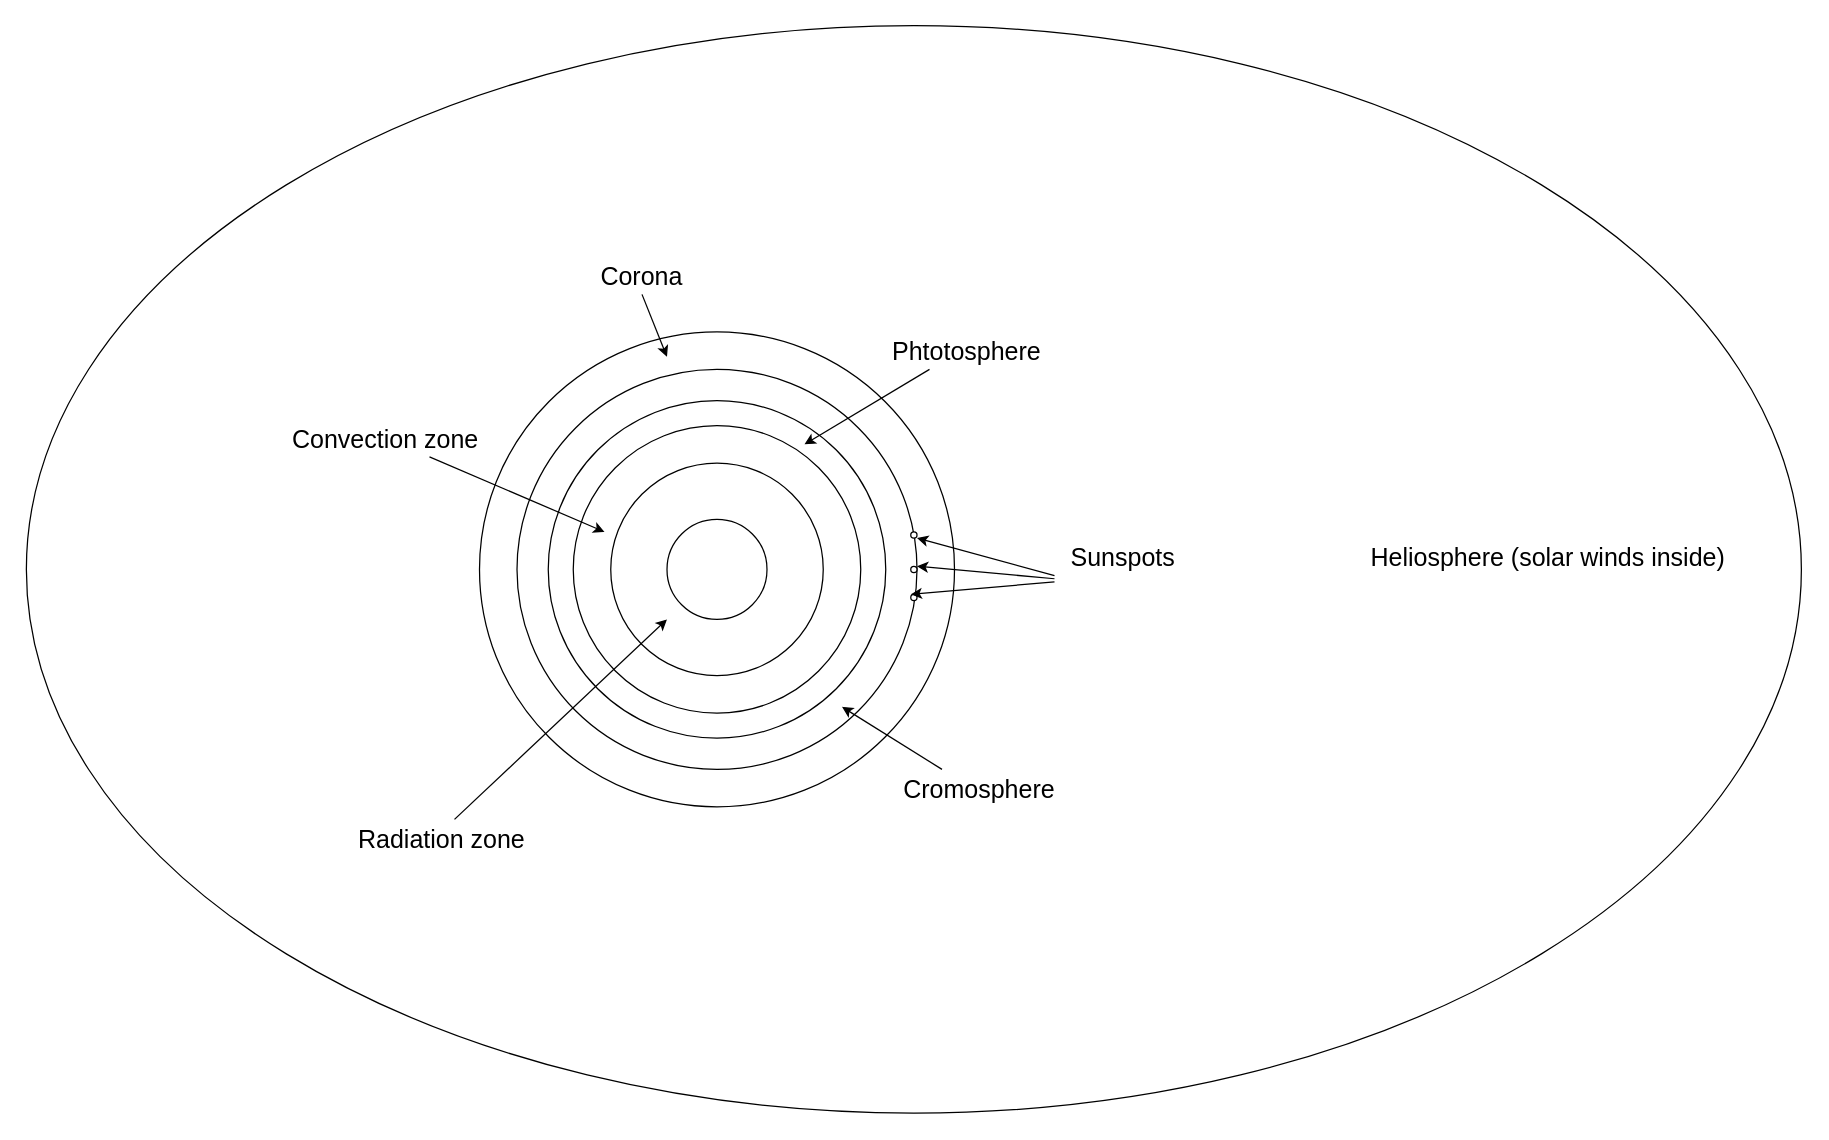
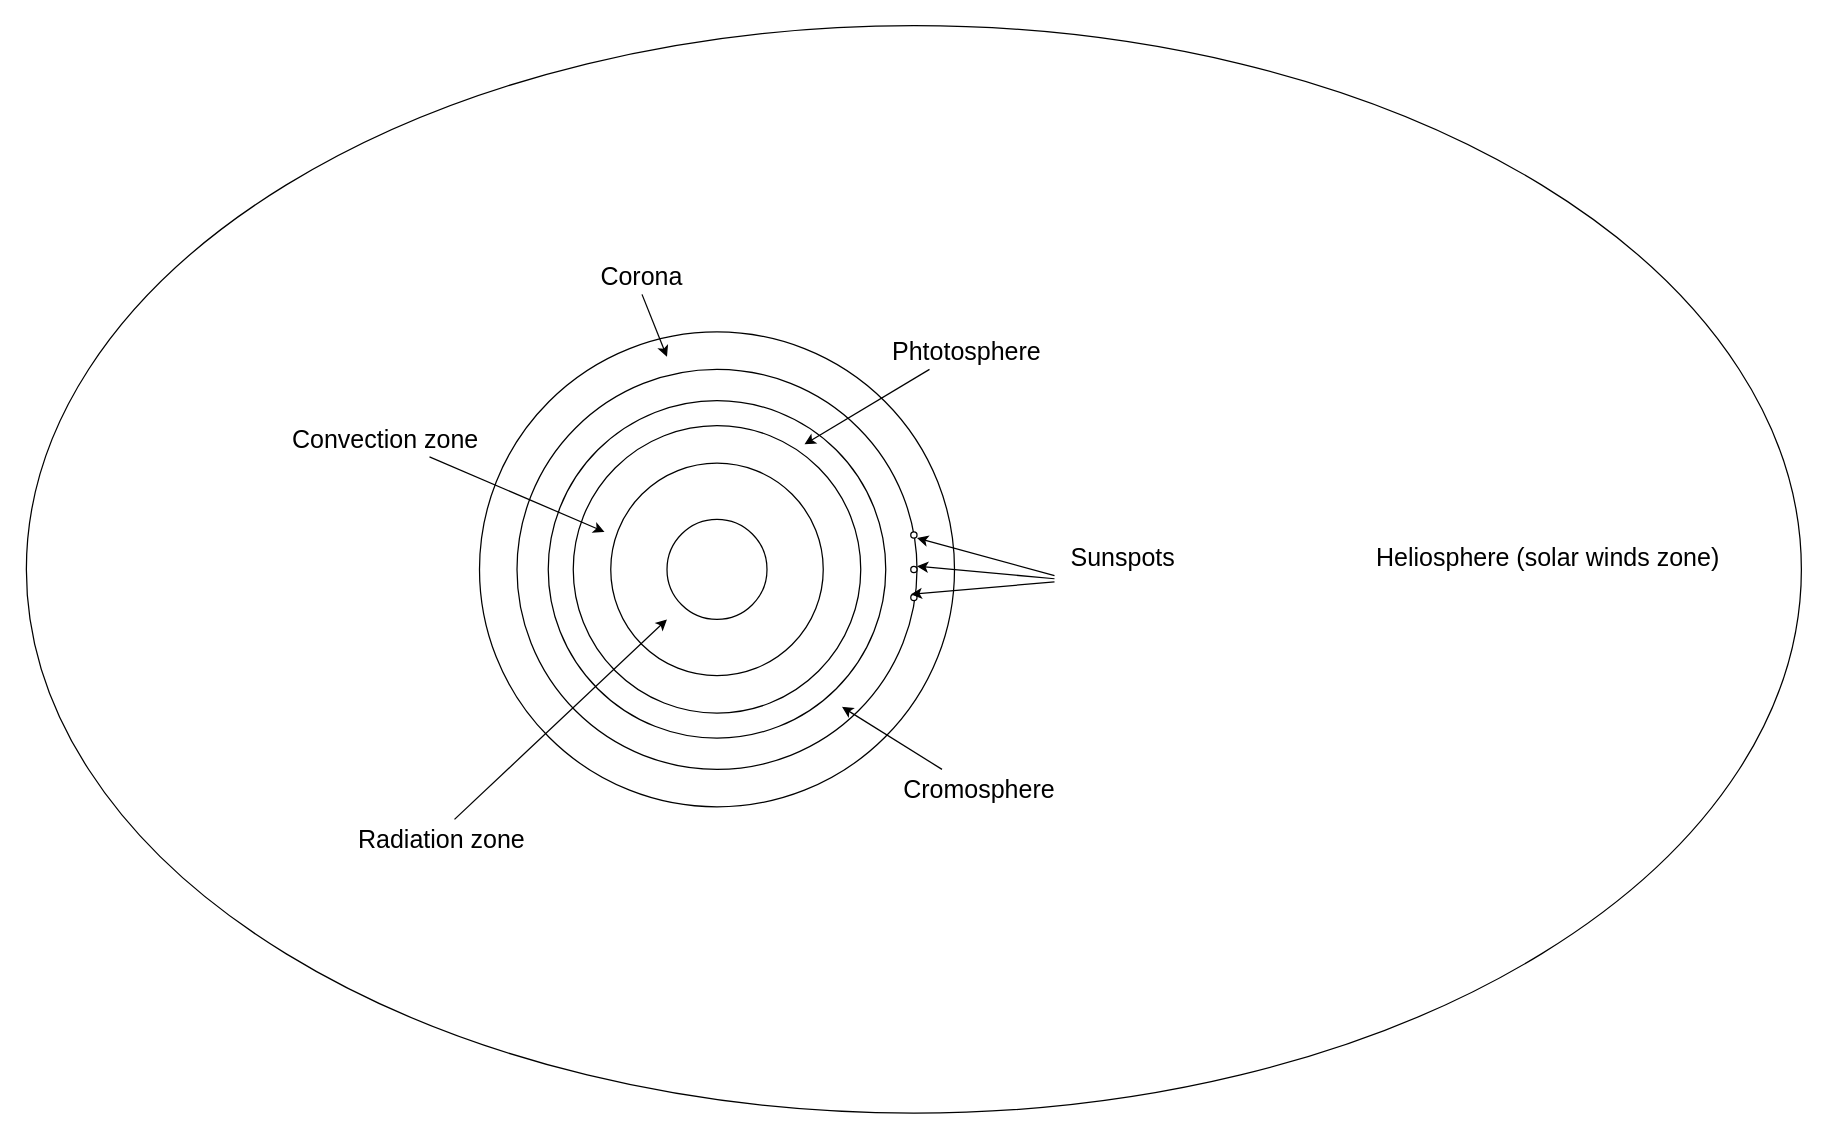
node "Heliosphere (solar winds inside)": label "Heliosphere (solar winds inside)" -> "Heliosphere (solar winds zone)"
